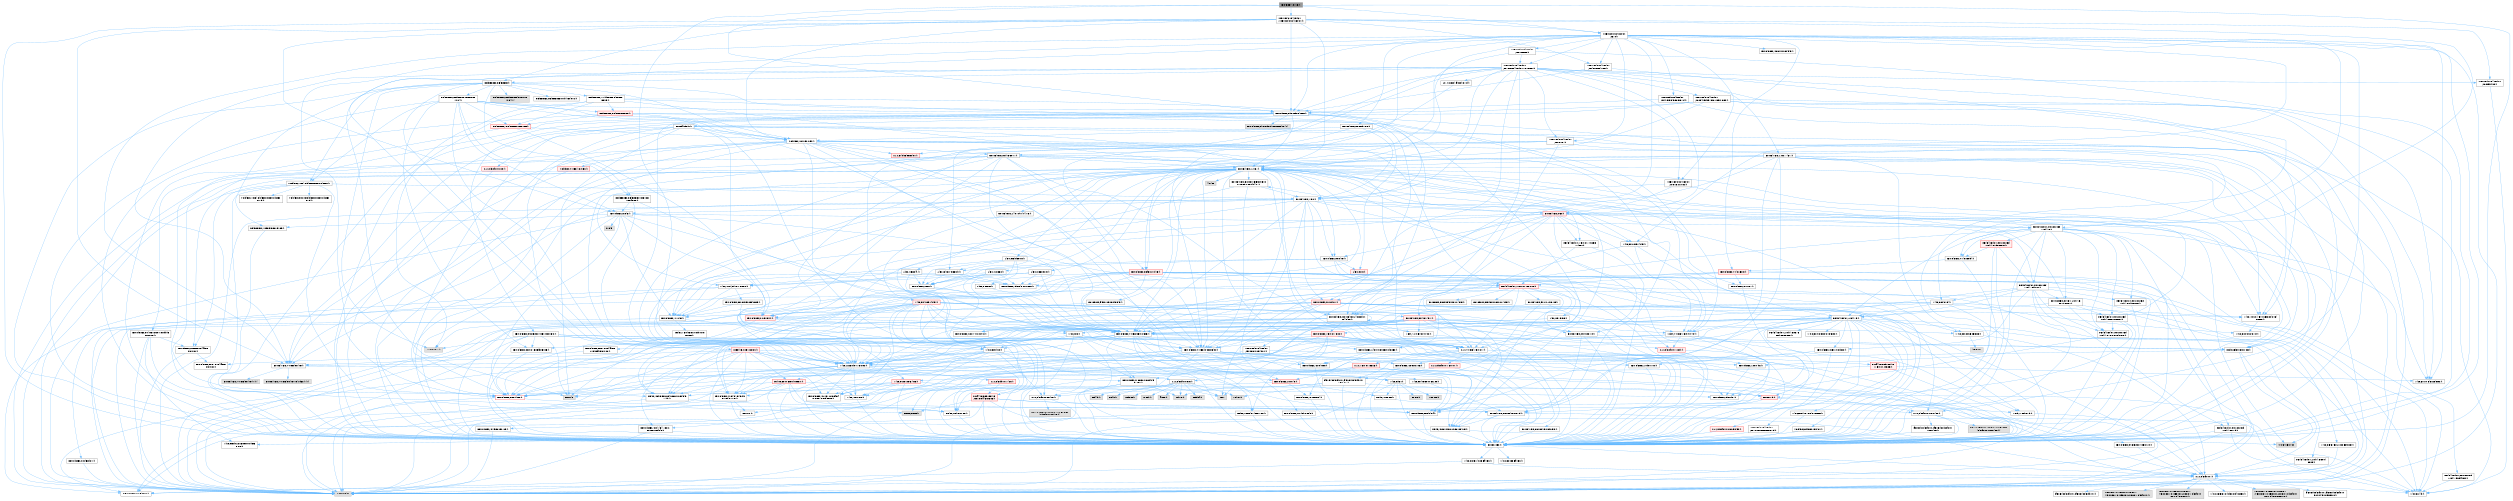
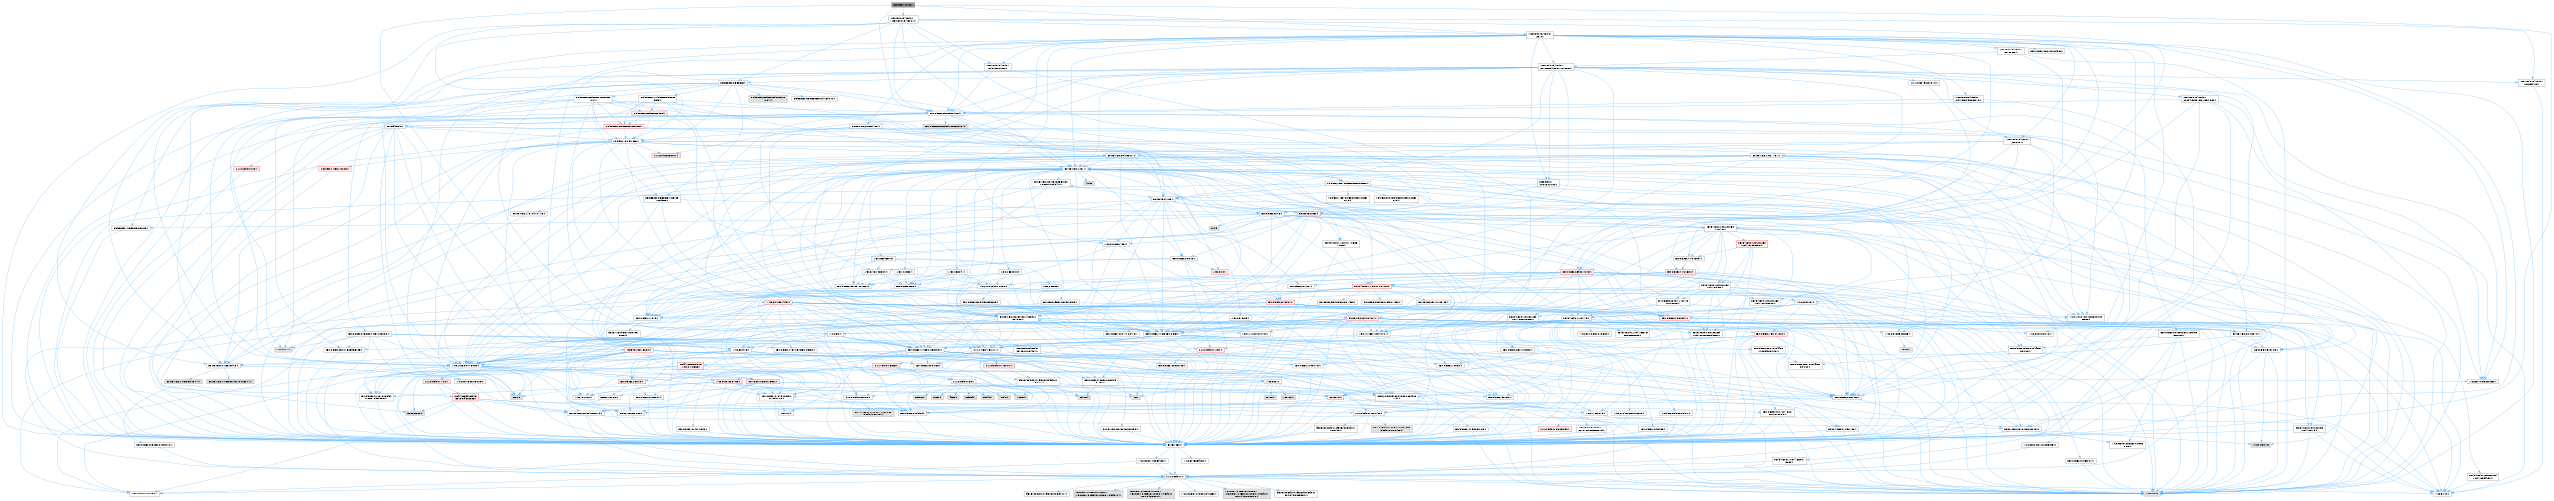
node "Internationalization /LocKeyFuncs.h": label "Internationalization /LocKeyFuncs.h" -> "StableSort /LocKeyFuncs.h"
node "Templates/Atomics.h": label "Templates/Atomics.h" -> "Templates/Models.h"
node "Traits/IsCharType.h": label "Traits/IsCharType.h" -> "Traits/NameTypes.h"
node "Templates/IsSigned.h": added
